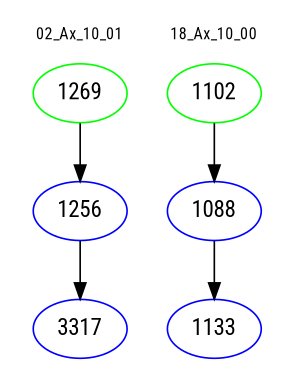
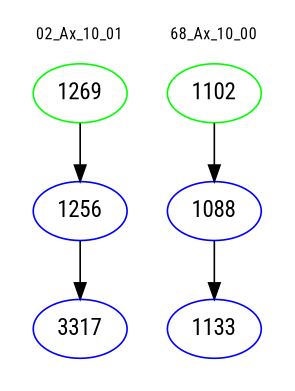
cluster "18_Ax_10_00": label "18_Ax_10_00" -> "68_Ax_10_00"
